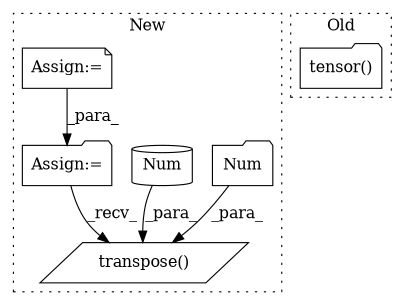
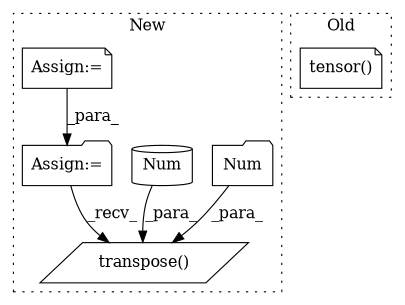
node "tensor()": shape folder -> note
